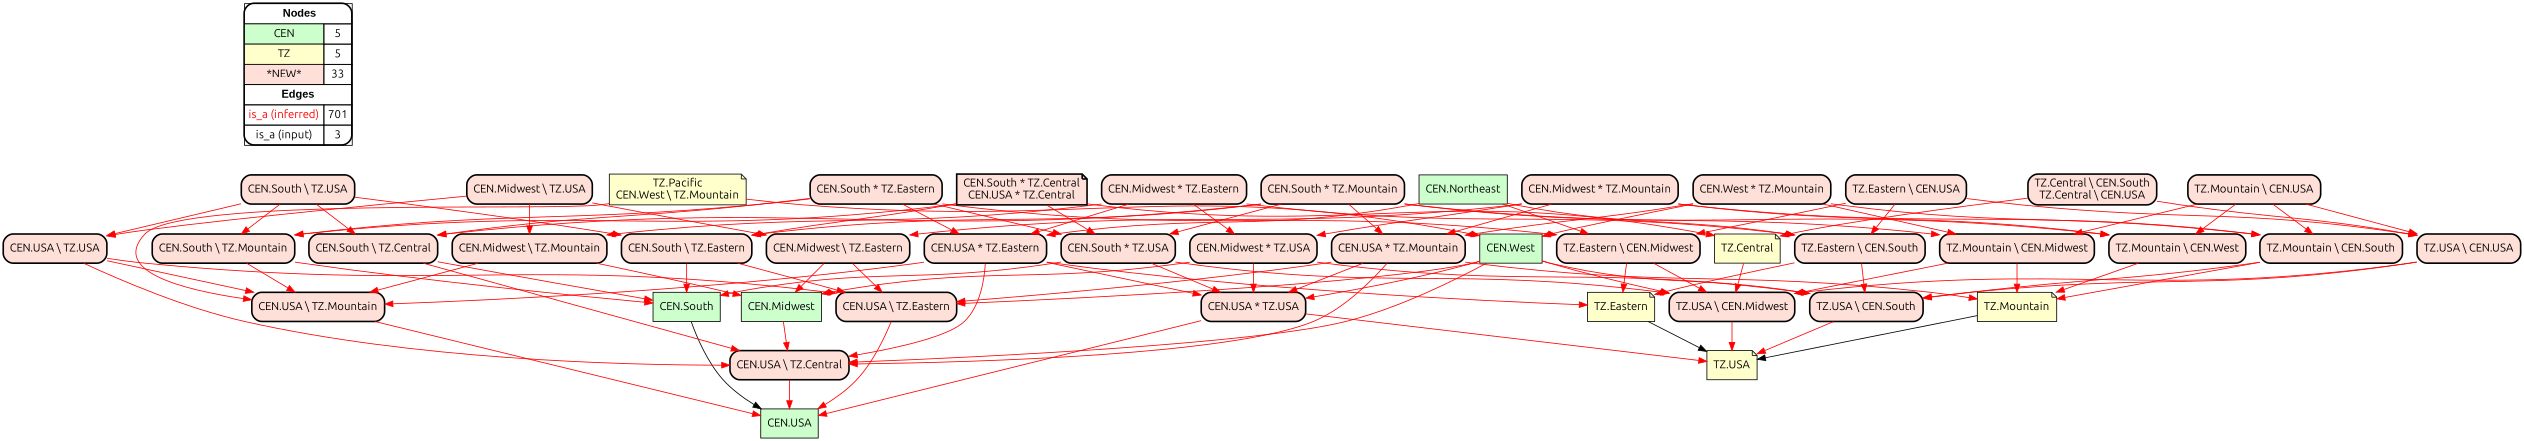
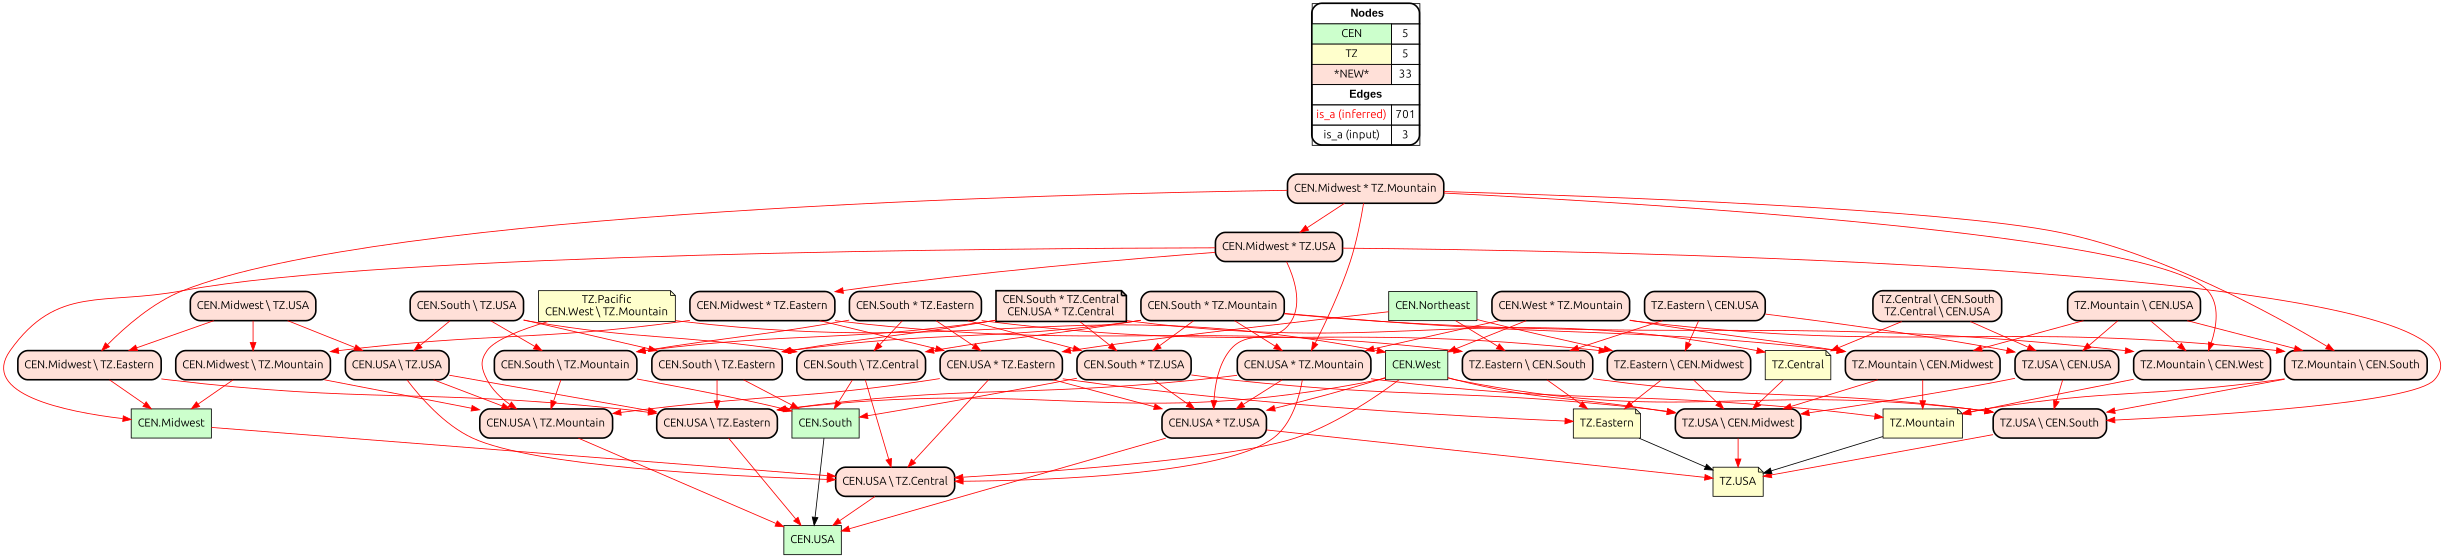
edge "CEN.Midwest * TZ.Eastern" -> "CEN.Midwest * TZ.USA": reversed
